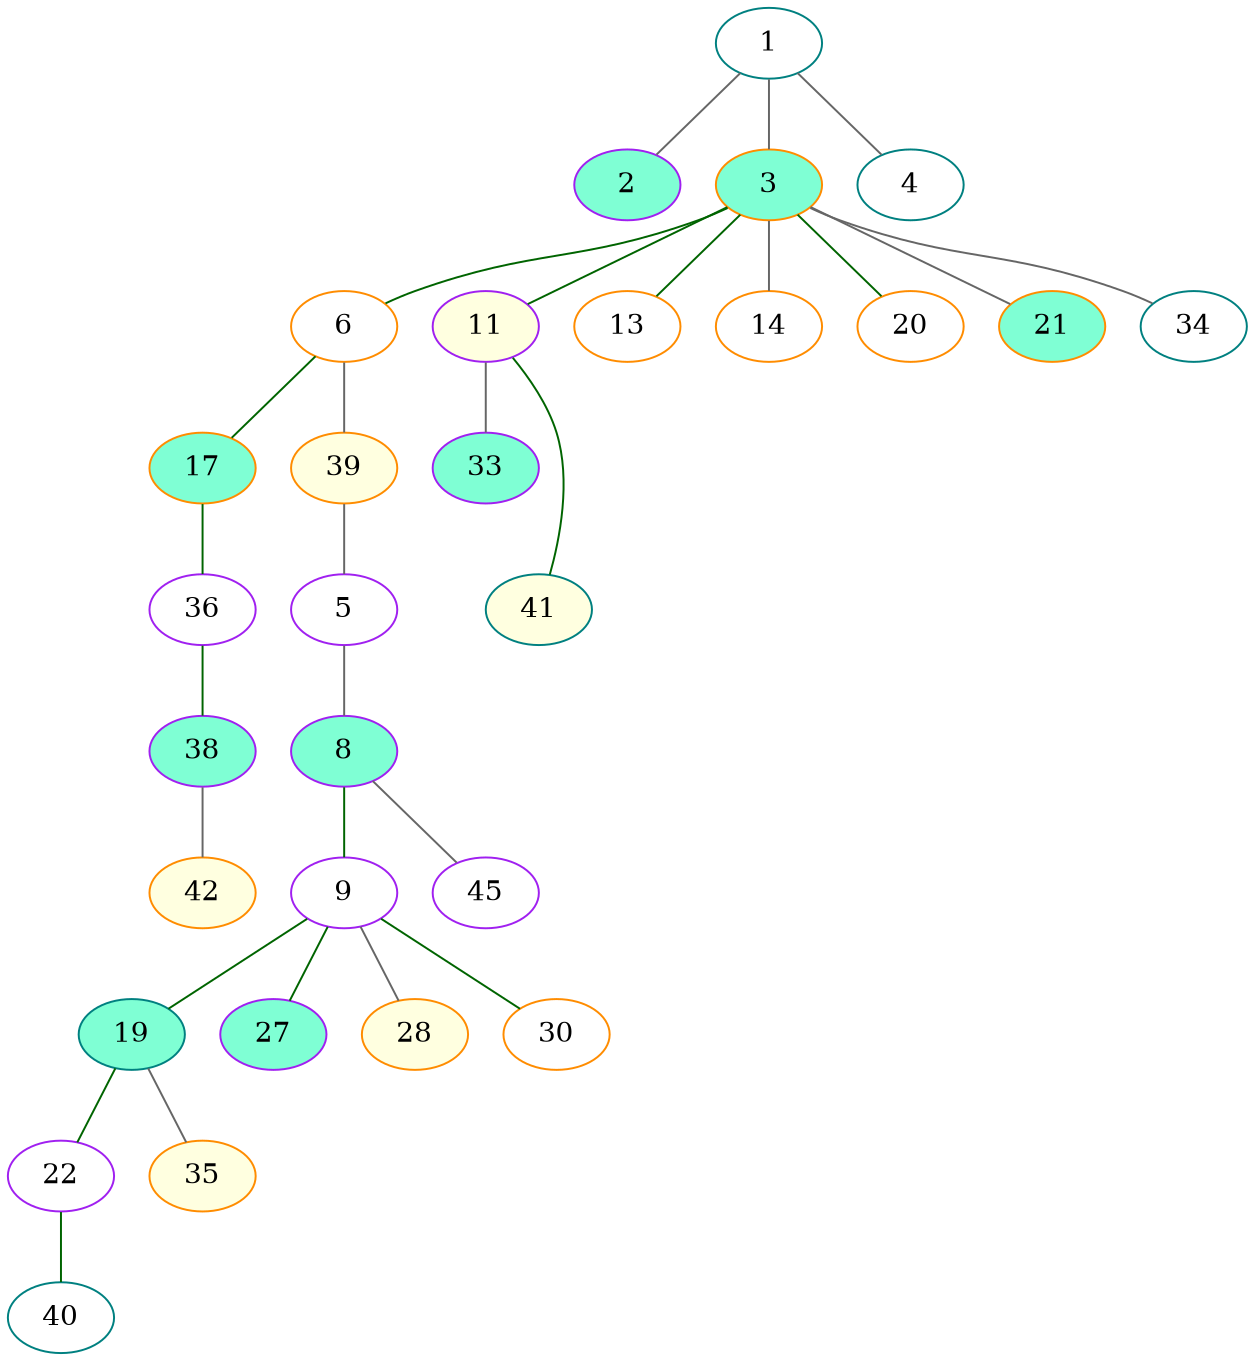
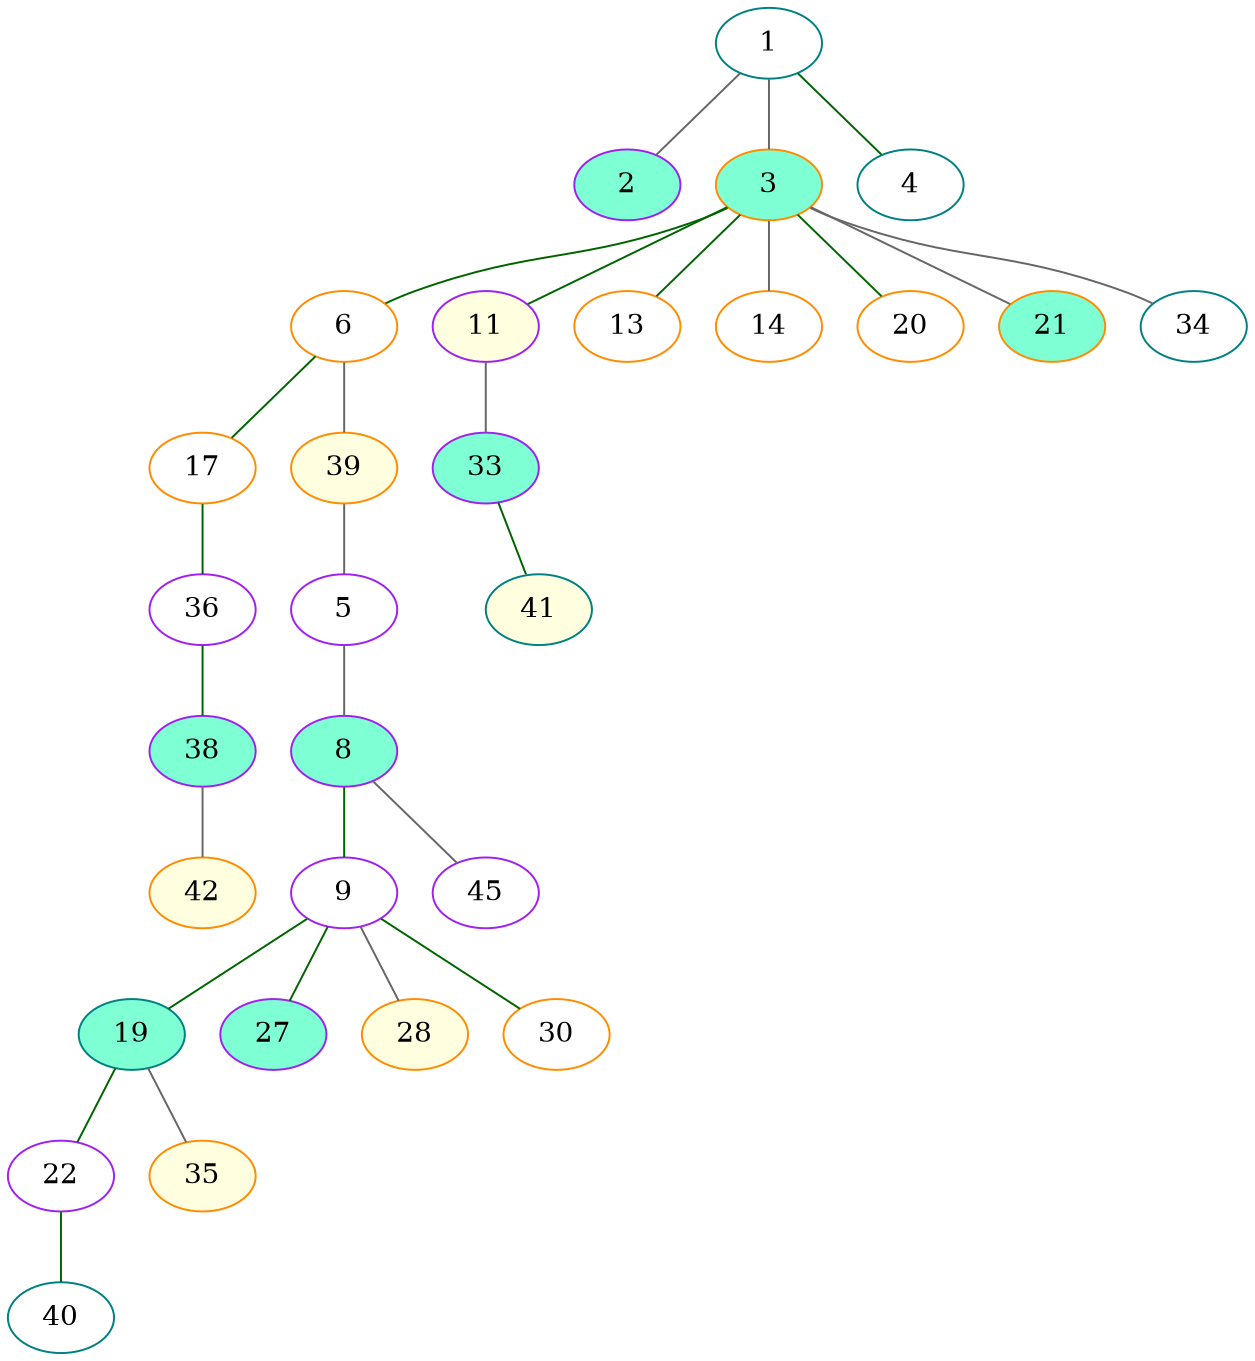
edge "1" -- "4": color gray40 -> darkgreen
edge "11" -- "41": now "33" -- "41"
node "17": fillcolor aquamarine -> white
